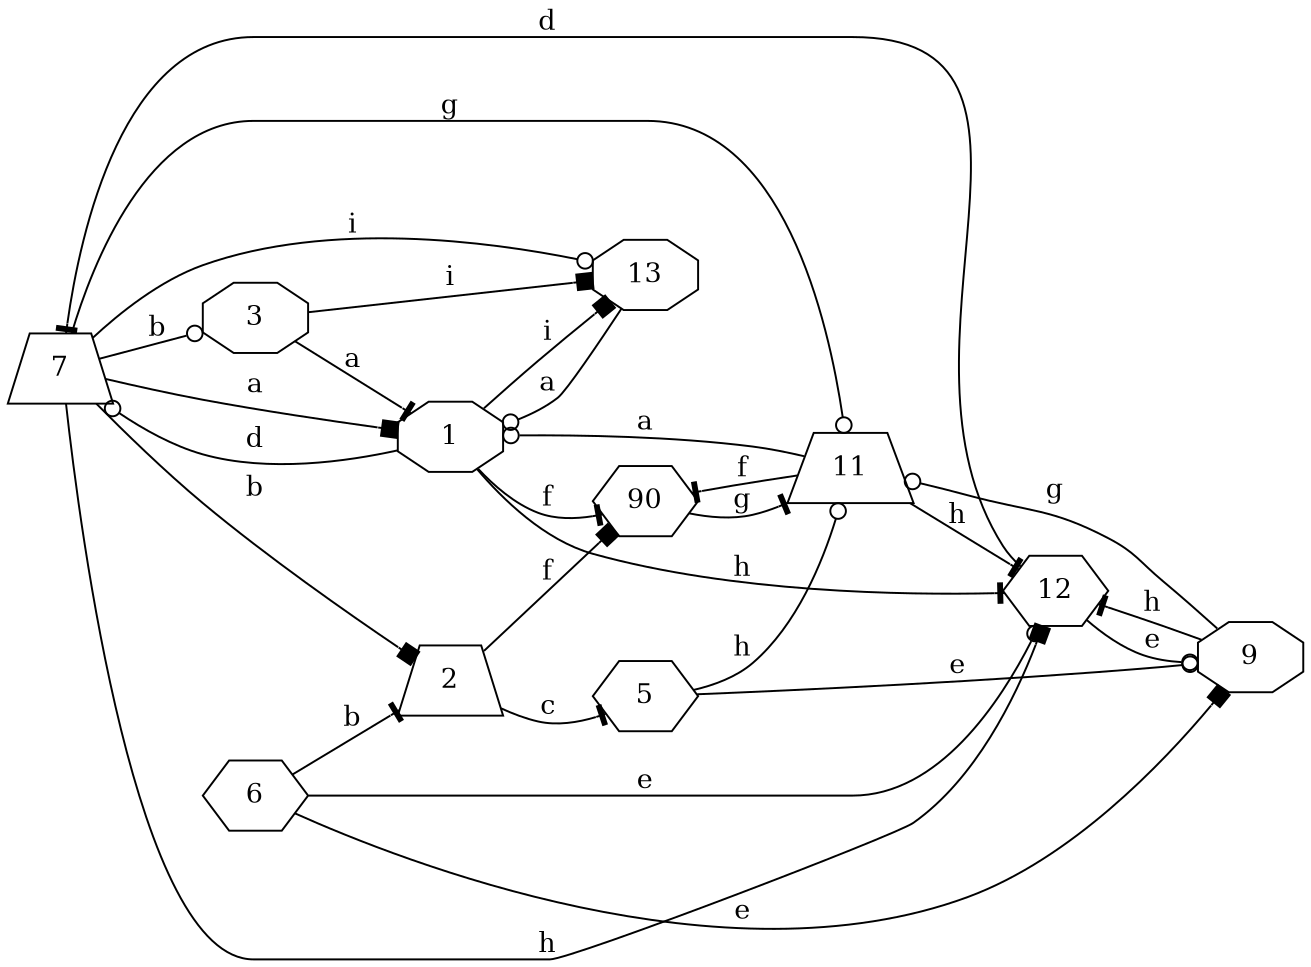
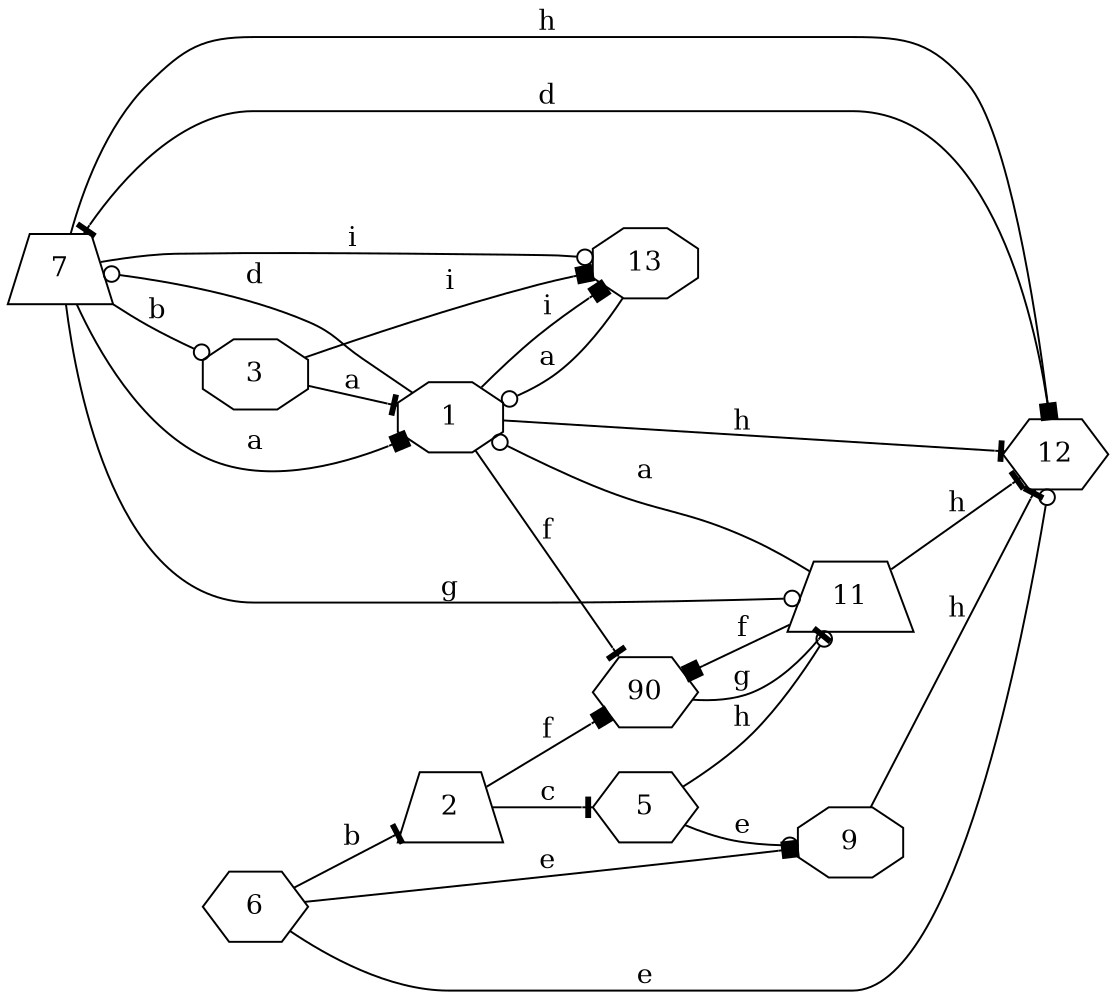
edge "11" -> "90": arrowhead tee -> box
edge "9" -> "11": removed, label "g"
edge "7" -> "2": removed, label "b"
edge "12" -> "9": removed, label "e"
